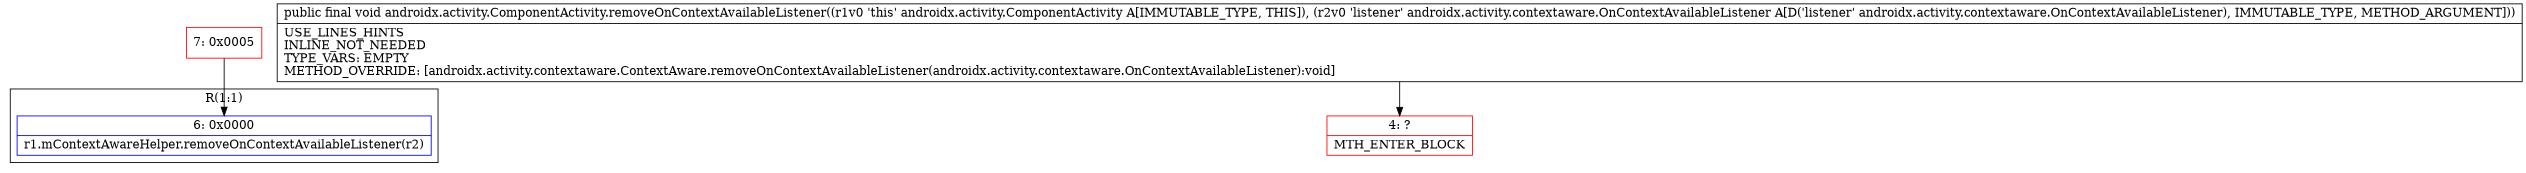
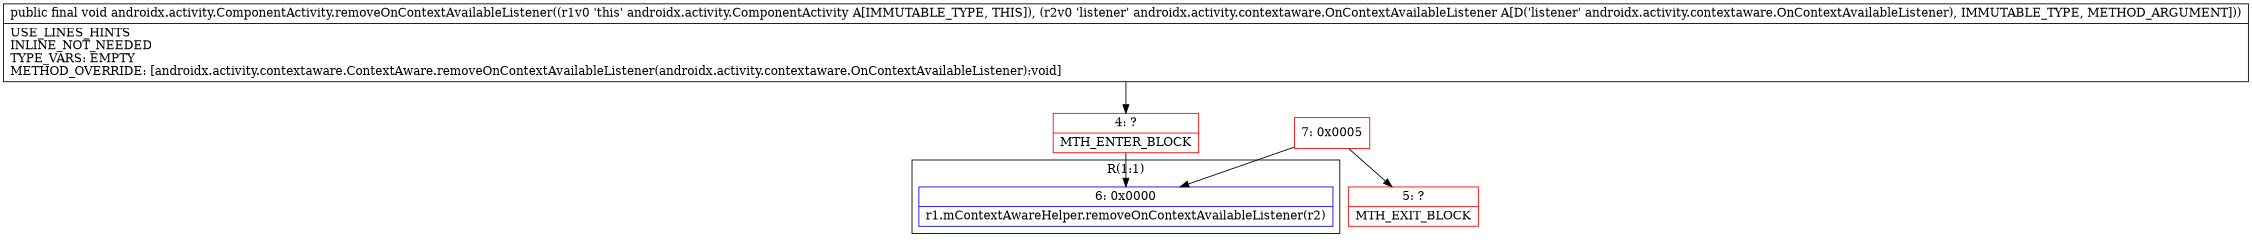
edge "4: ?" -> "6: 0x0000": added
node "5: ?": added
